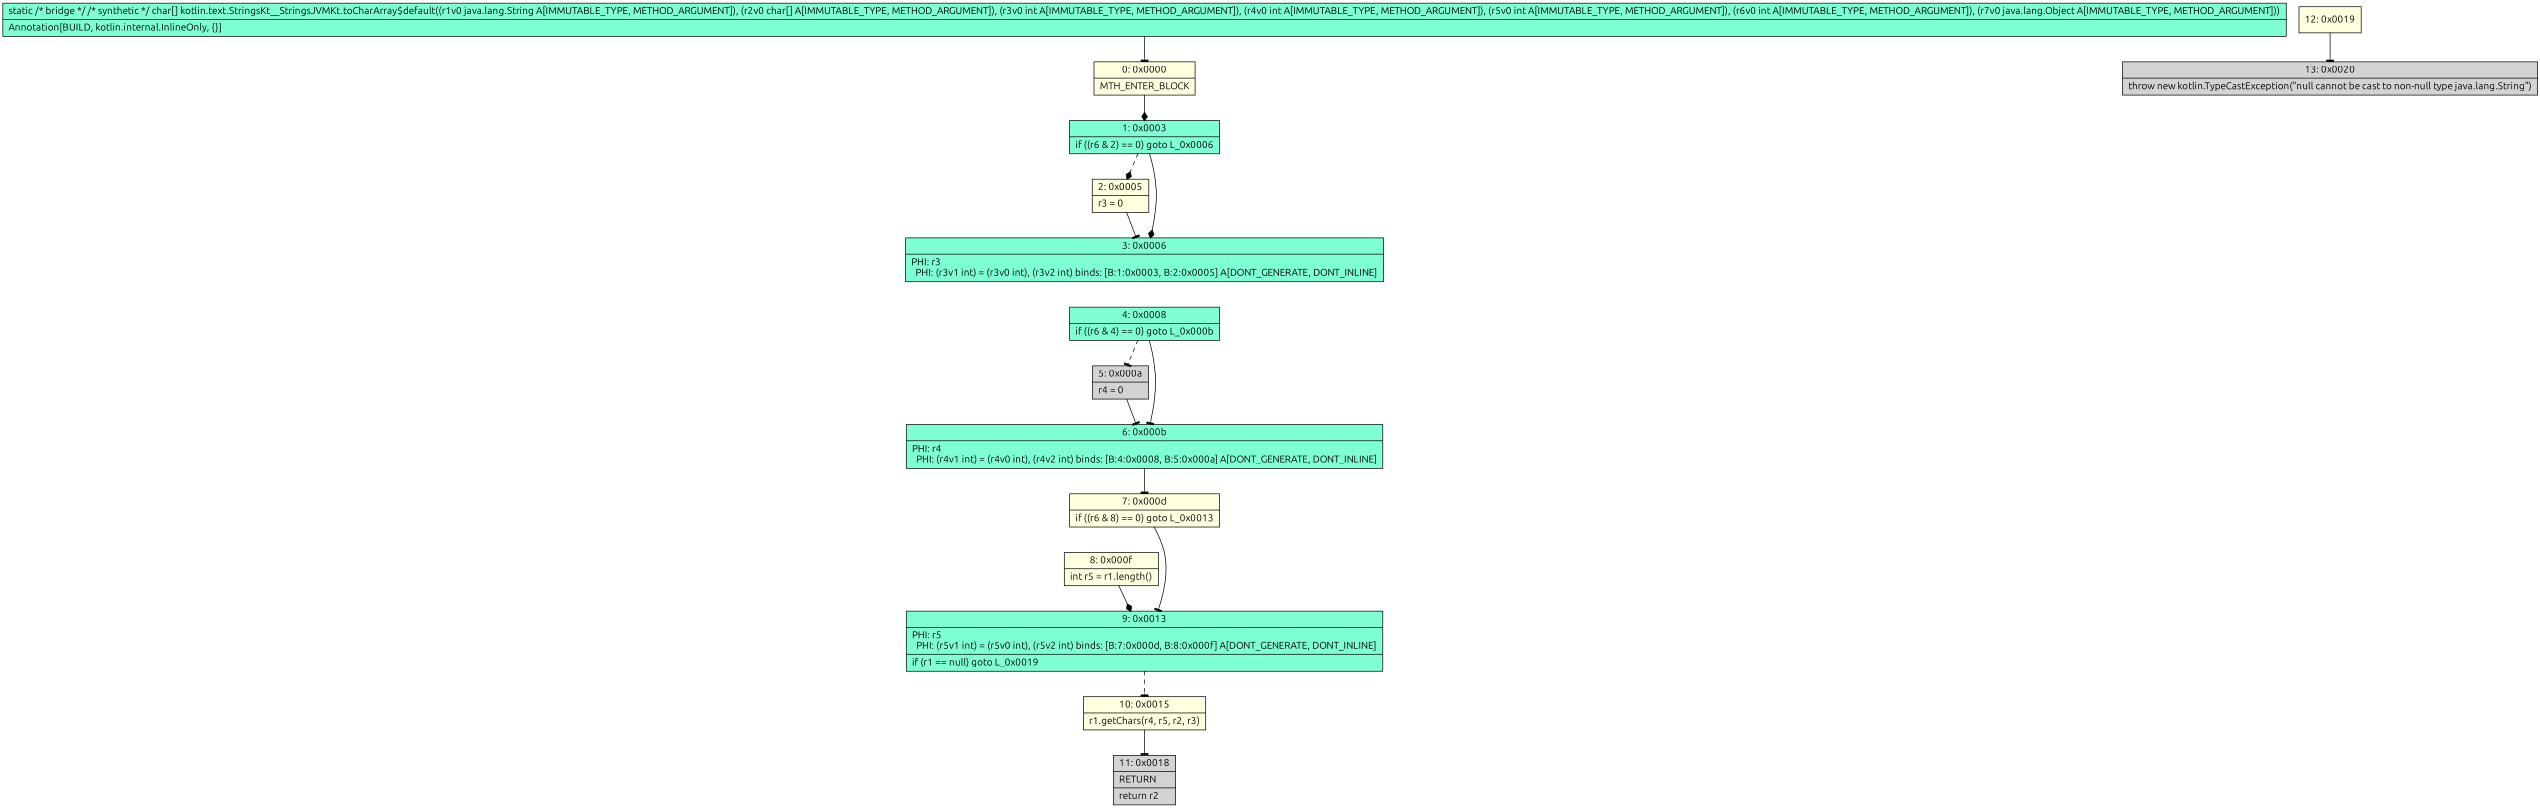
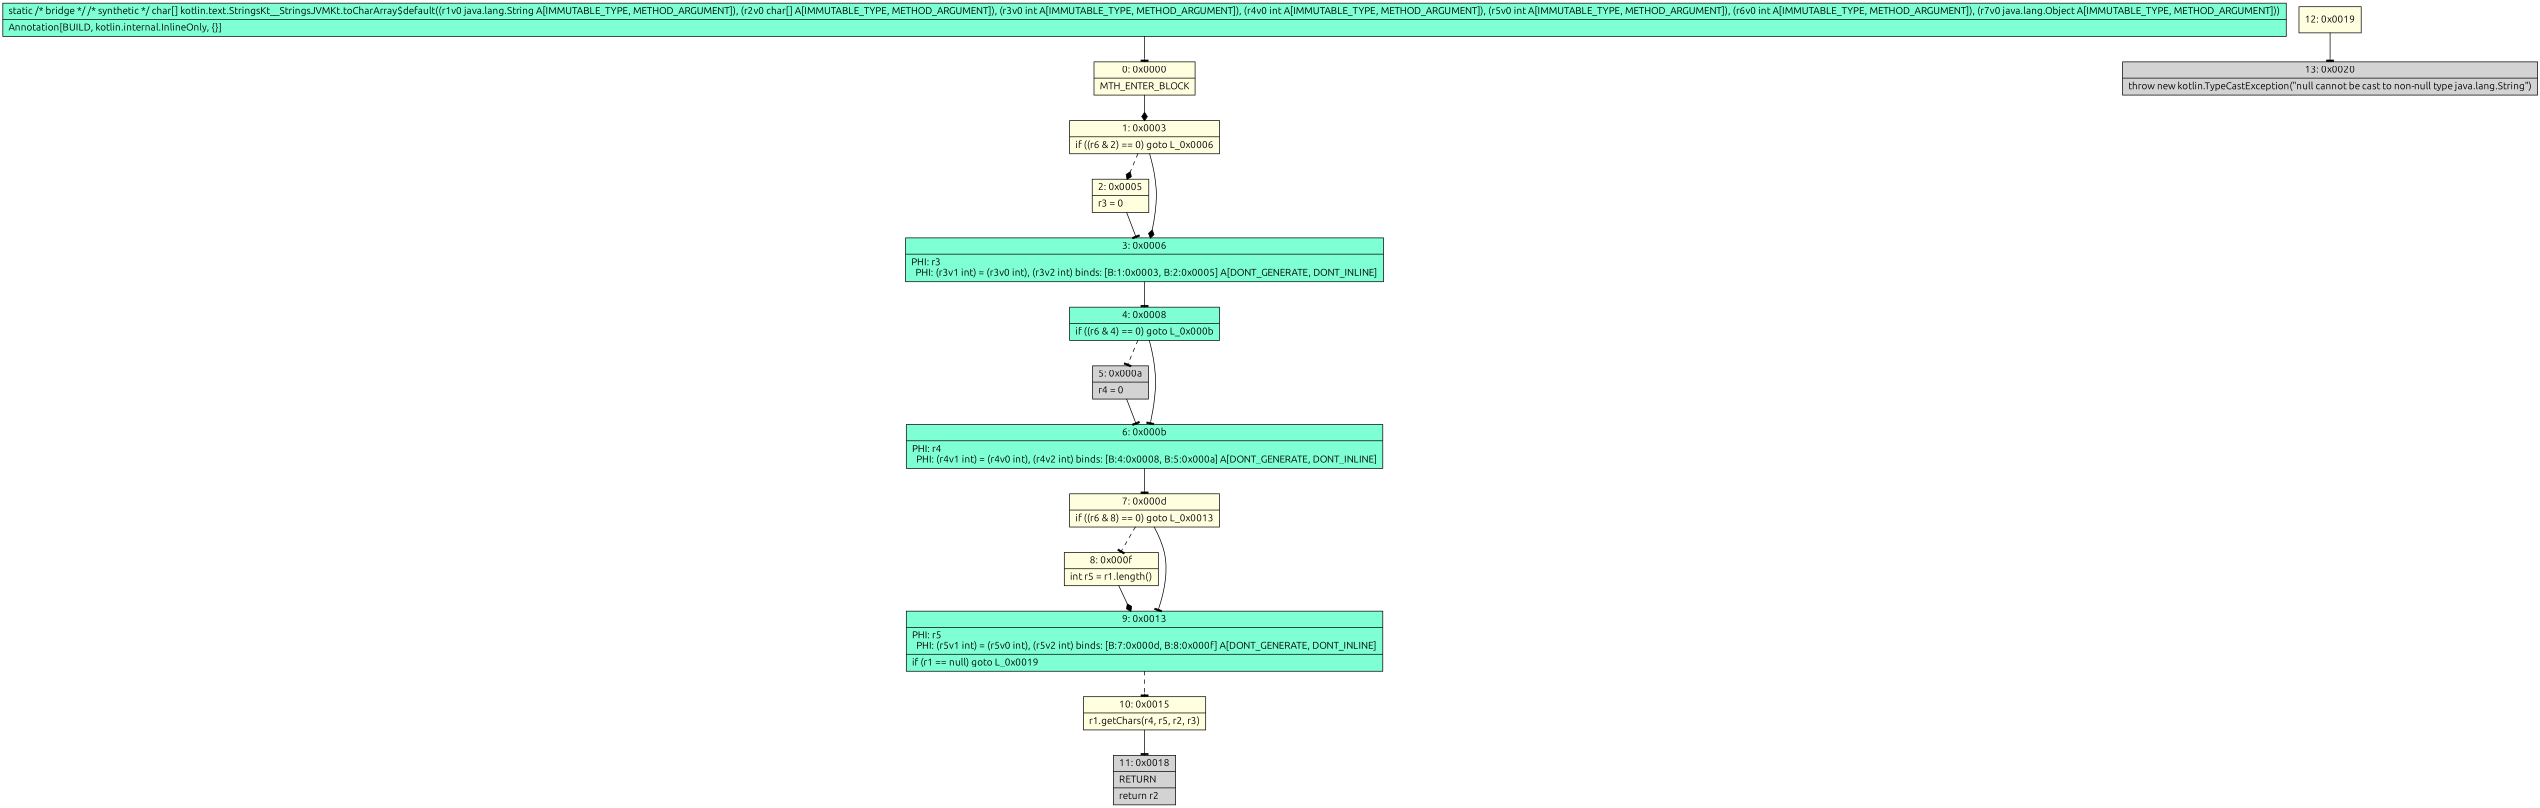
node "1: 0x0003": fillcolor aquamarine -> lightyellow
edge "3: 0x0006" -> "4: 0x0008": added
edge "7: 0x000d" -> "8: 0x000f": added
